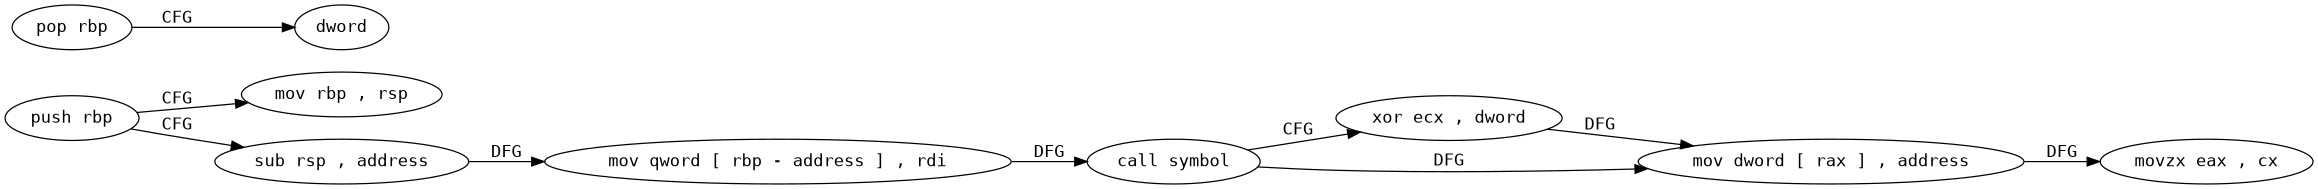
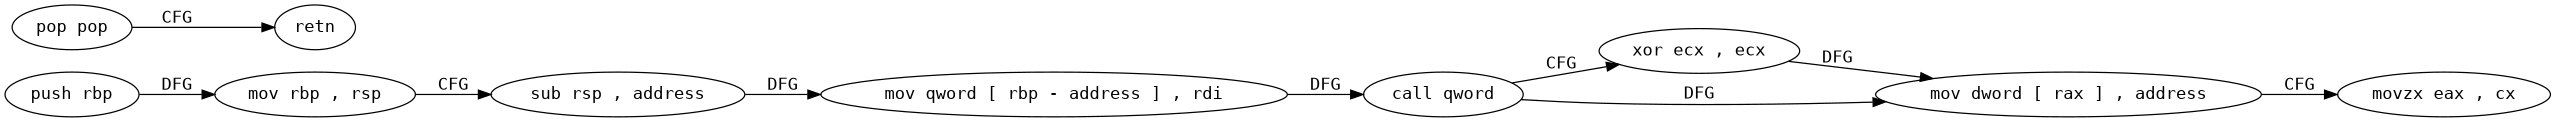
node "pop rbp": label "pop rbp" -> "pop pop"
node "dword": label "dword" -> "retn"
edge "push rbp" -> "mov rbp , rsp": label "CFG" -> "DFG"
node "xor ecx , dword": label "xor ecx , dword" -> "xor ecx , ecx"
edge "push rbp" -> "sub rsp , address": now "mov rbp , rsp" -> "sub rsp , address"
edge "mov dword [ rax ] , address" -> "movzx eax , cx": label "DFG" -> "CFG"
node "call symbol": label "call symbol" -> "call qword"
